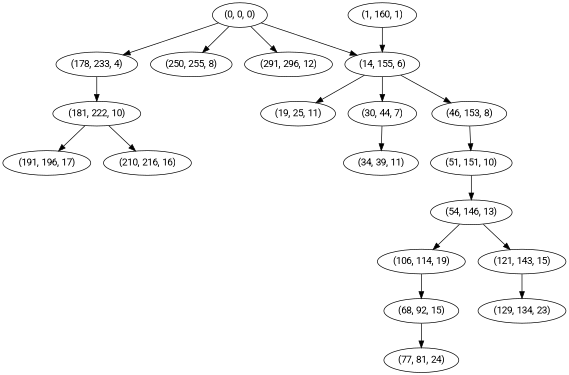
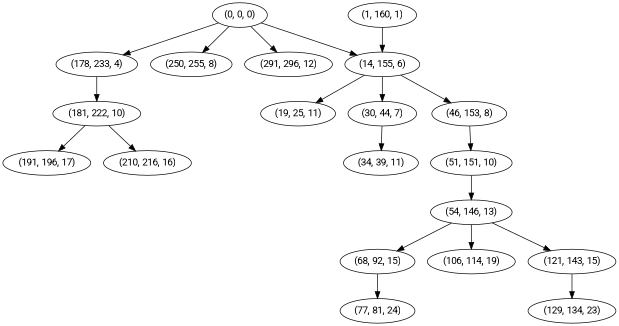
edge "(106, 114, 19)" -> "(68, 92, 15)": now "(54, 146, 13)" -> "(68, 92, 15)"
